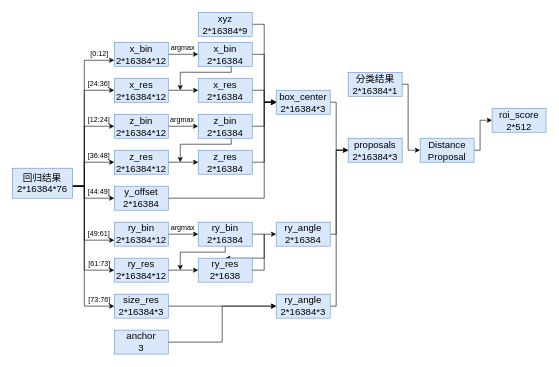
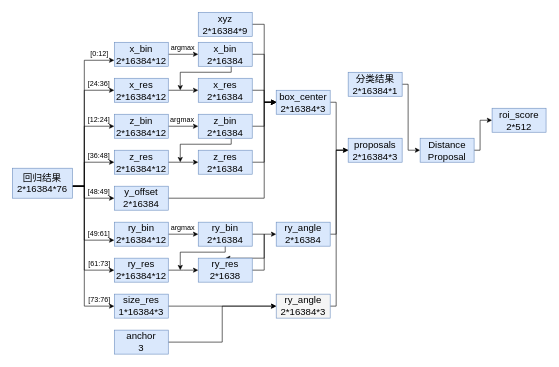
node "[44:49]": label "[44:49]" -> "[48:49]"
node "size_res 2*16384*3": label "size_res 2*16384*3" -> "size_res 1*16384*3"
node "ry_angle 2*16384*3": fillcolor #dae8fc -> #f5f5f5
